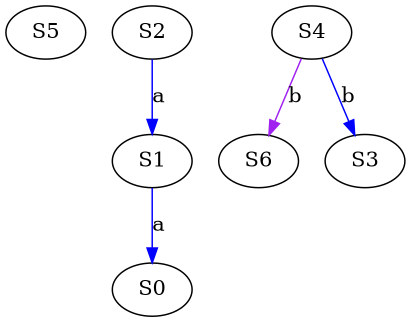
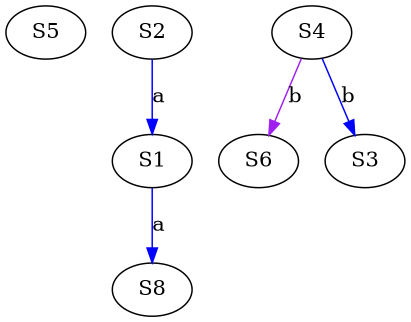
node "S0": label "S0" -> "S8"
